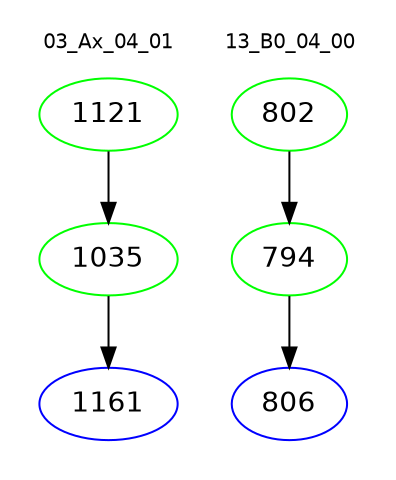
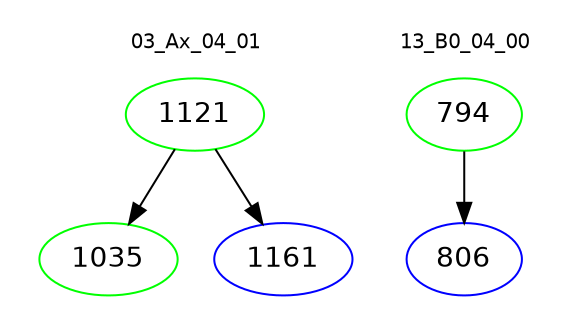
node "802": removed
edge "1035" -> "1161": now "1121" -> "1161"
